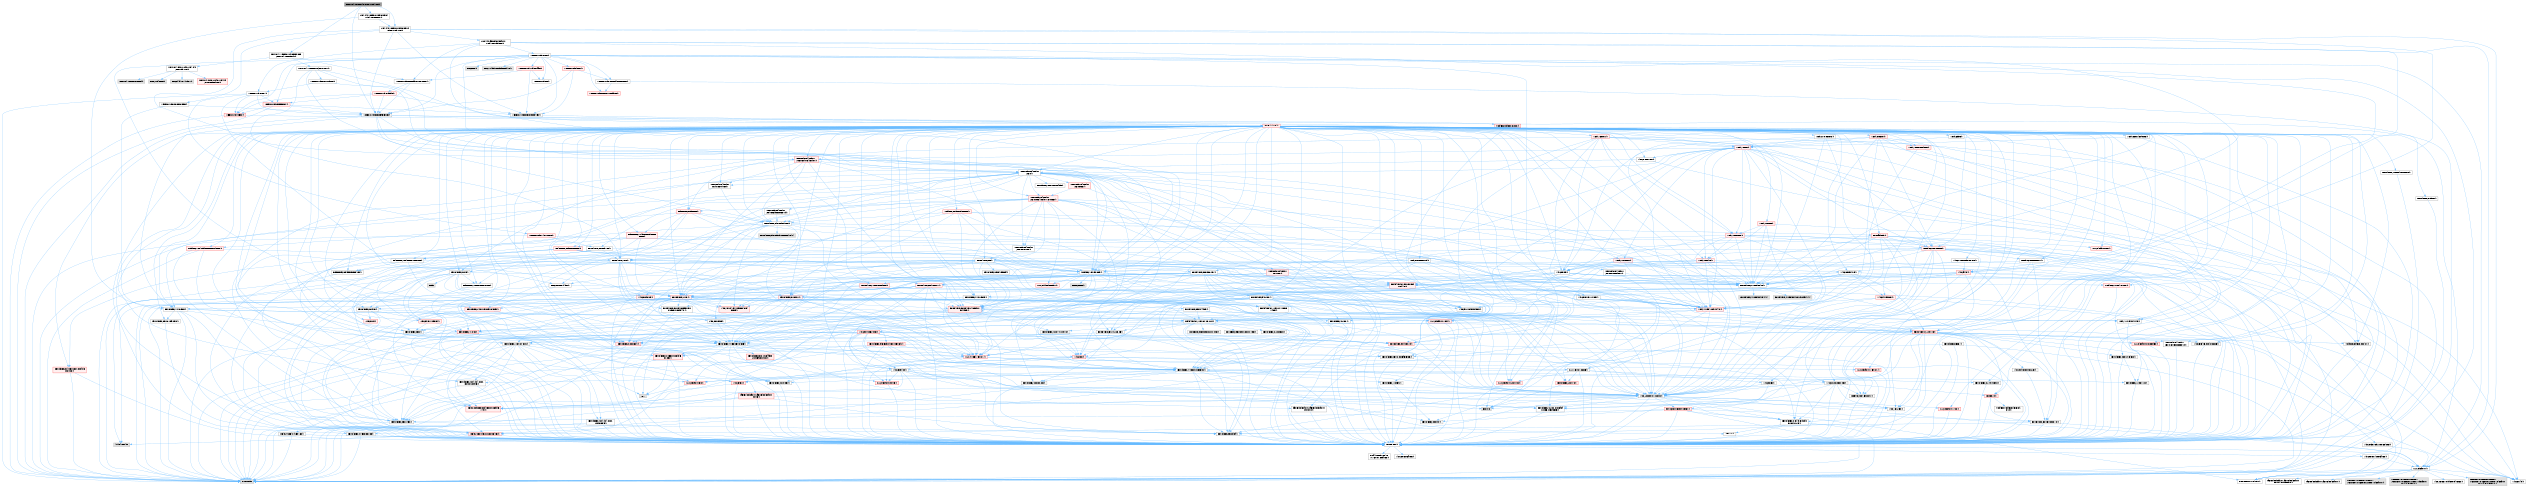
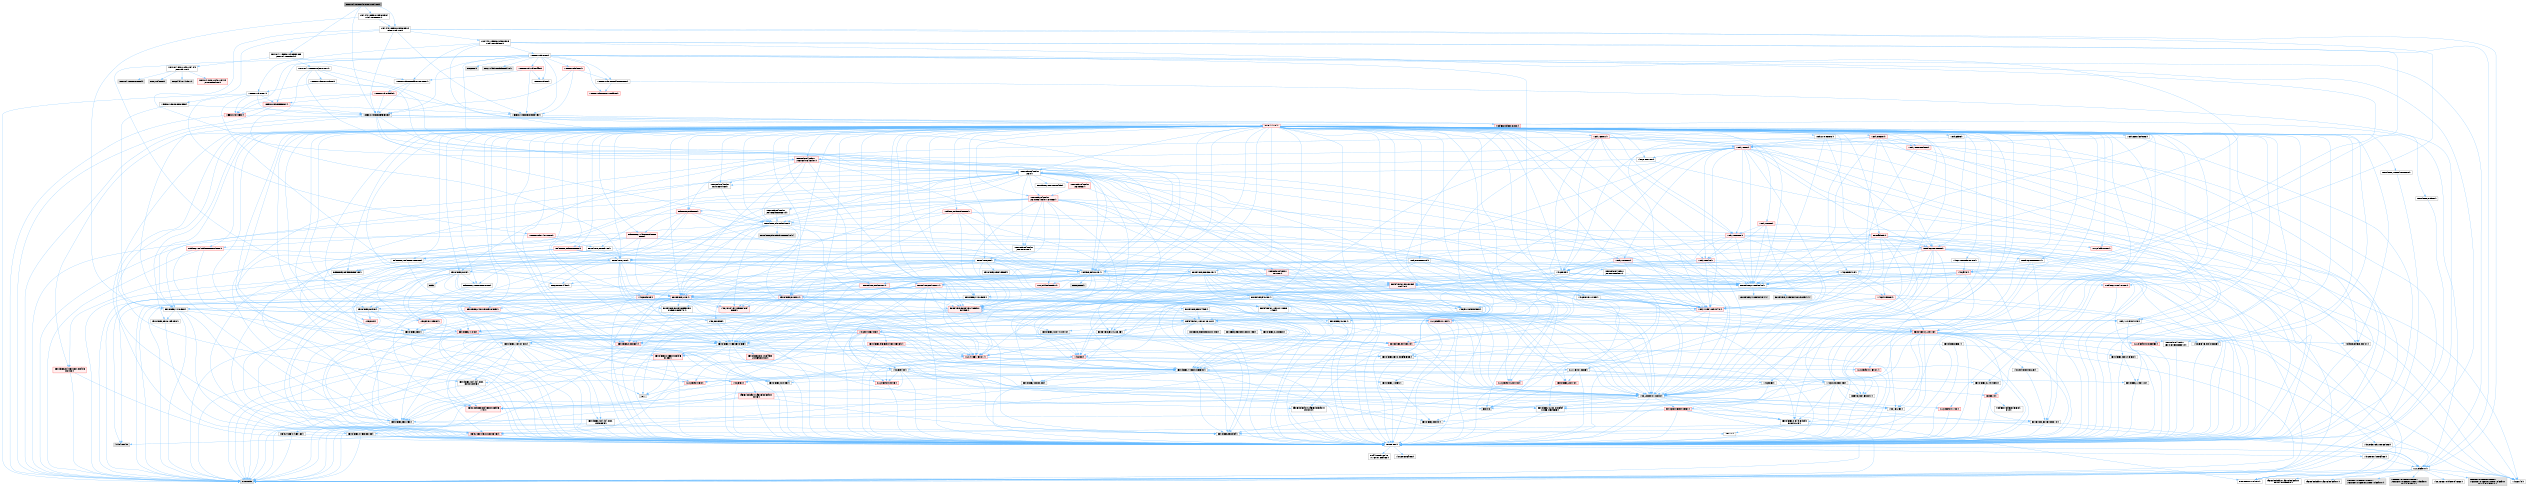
node "Analysis/GenericPlatform AnalyzerAddress.h": label "Analysis/GenericPlatform AnalyzerAddress.h" -> "Analysis/MetasoundFrontend AnalyzerAddress.h"
node "UObject/NameTypes.h": label "UObject/NameTypes.h" -> "UObject/ScriptArray.h"
node "Containers/VectorRegister.h": label "Containers/VectorRegister.h" -> "Containers/ScriptArray.h"
edge "Containers/BitArray.h" -> "type_traits": now "Containers/Map.h" -> "type_traits"
